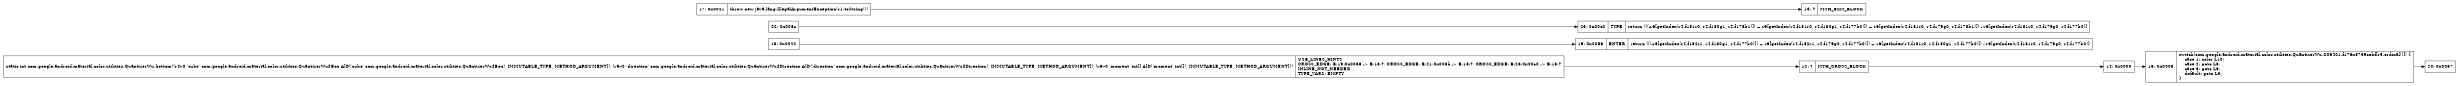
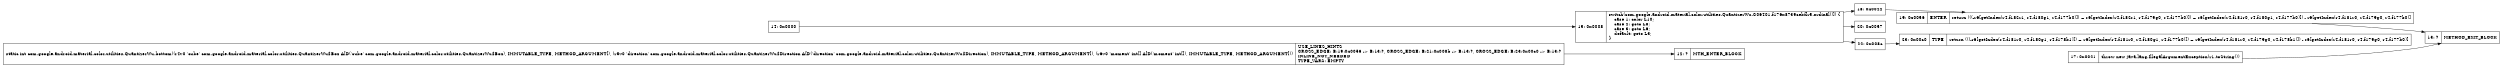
node "13: ?": text "MTH_EXIT_BLOCK" -> "METHOD_EXIT_BLOCK"
edge "15: 0x0008" -> "18: 0x0022": added
edge "19: 0x0056" -> "13: ?": added
edge "15: 0x0008" -> "22: 0x008c": added
node "12: ?": text "MTH_CROSS_BLOCK" -> "MTH_ENTER_BLOCK"
edge "12: ?" -> "14: 0x0000": removed
